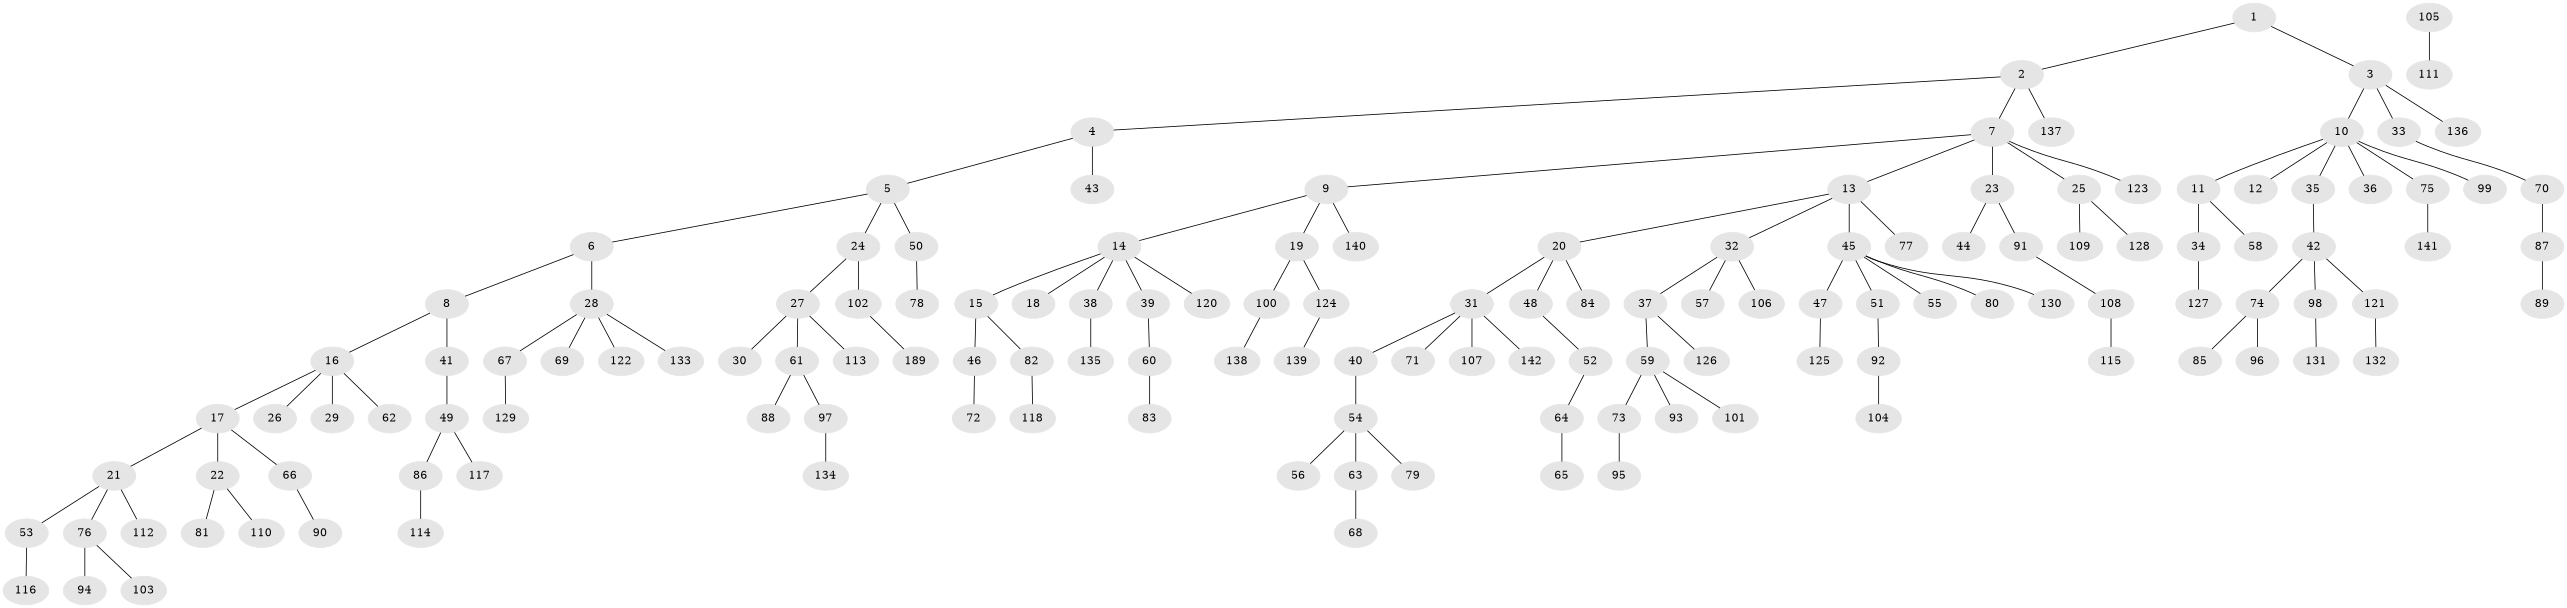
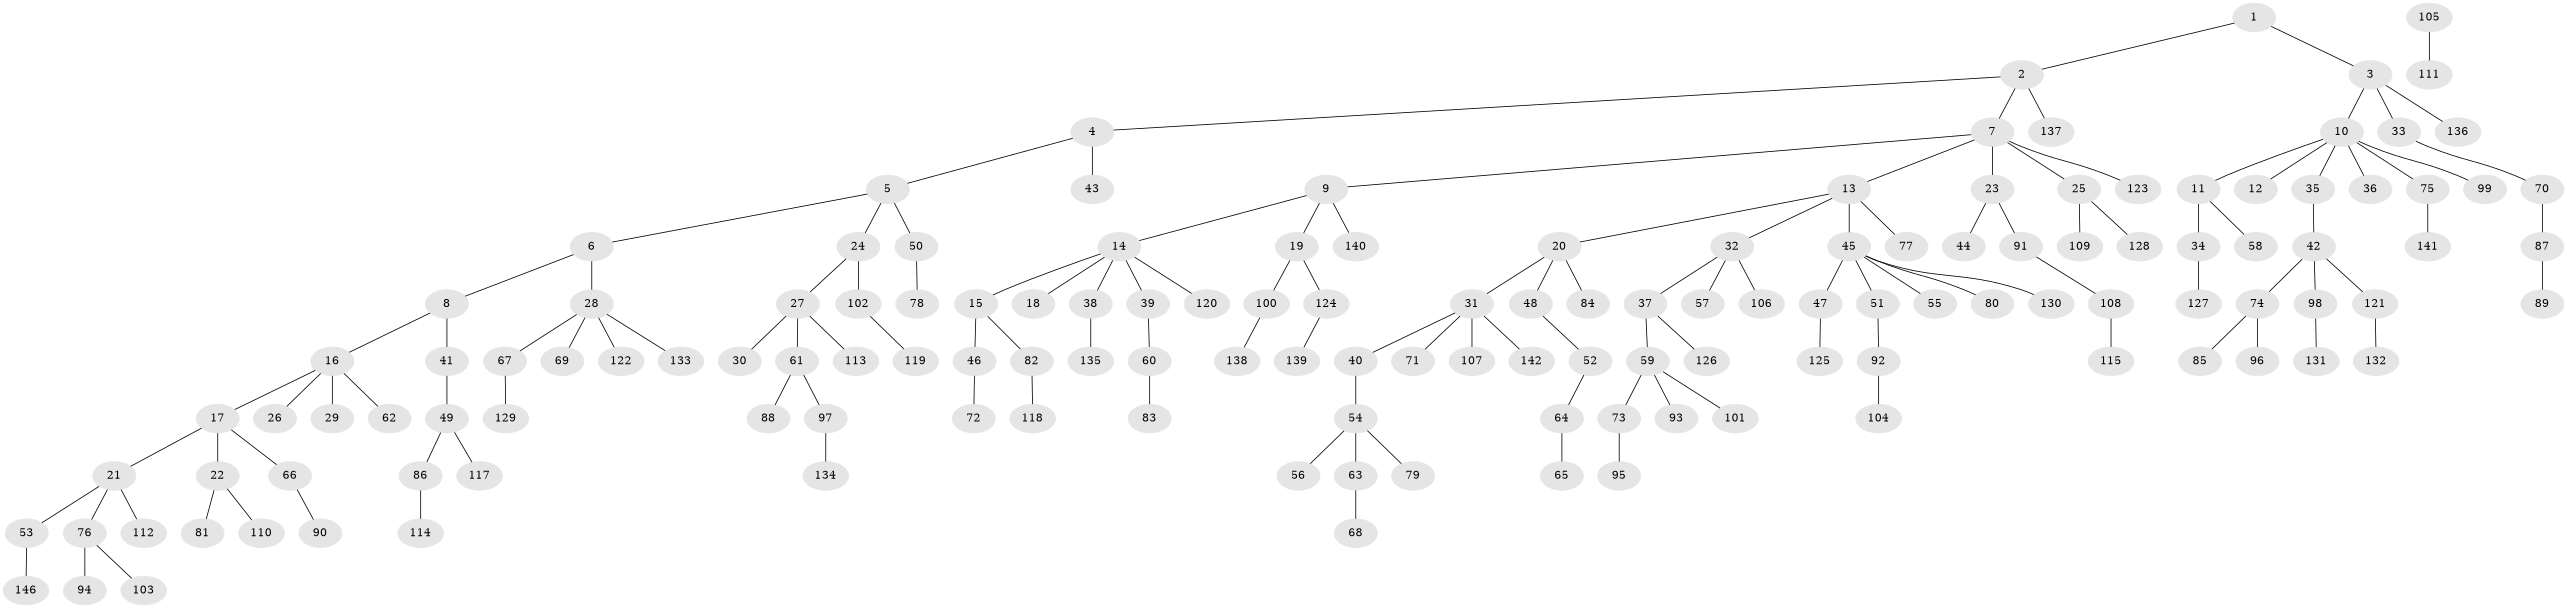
node "189": label "189" -> "119"
node "116": label "116" -> "146"
